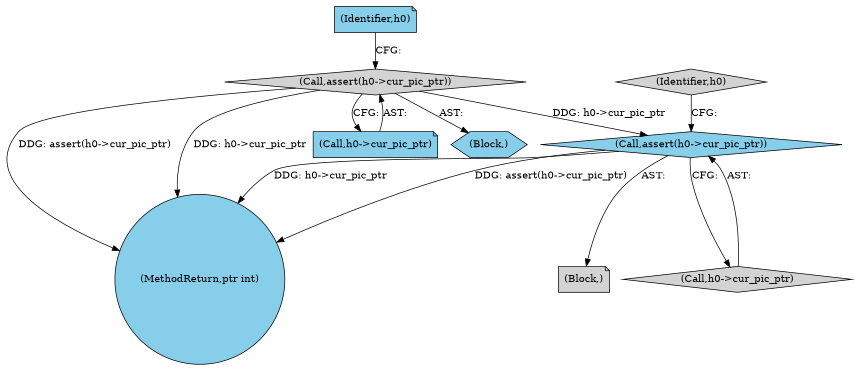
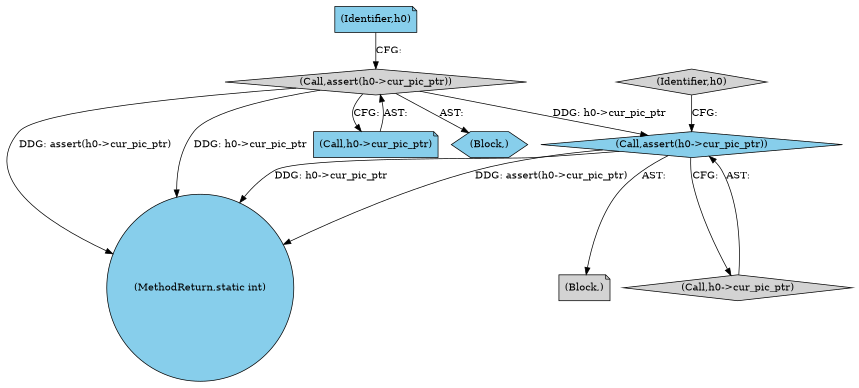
node "(MethodReturn,ptr int)": label "(MethodReturn,ptr int)" -> "(MethodReturn,static int)"
